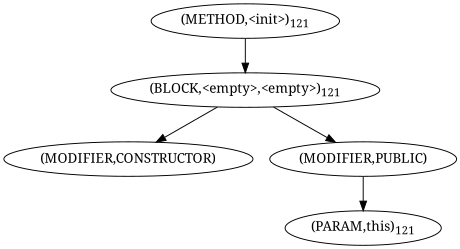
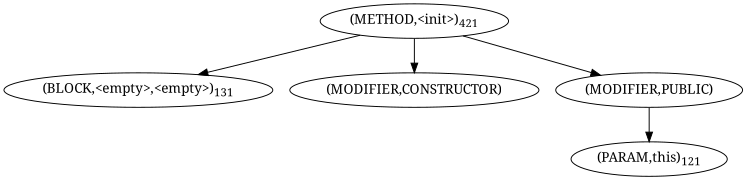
node "(METHOD,<init>)": text "121" -> "421"
node "(BLOCK,<empty>,<empty>)": text "121" -> "131"
edge "(BLOCK,<empty>,<empty>)" -> "(MODIFIER,CONSTRUCTOR)": now "(METHOD,<init>)" -> "(MODIFIER,CONSTRUCTOR)"
edge "(BLOCK,<empty>,<empty>)" -> "(MODIFIER,PUBLIC)": now "(METHOD,<init>)" -> "(MODIFIER,PUBLIC)"
